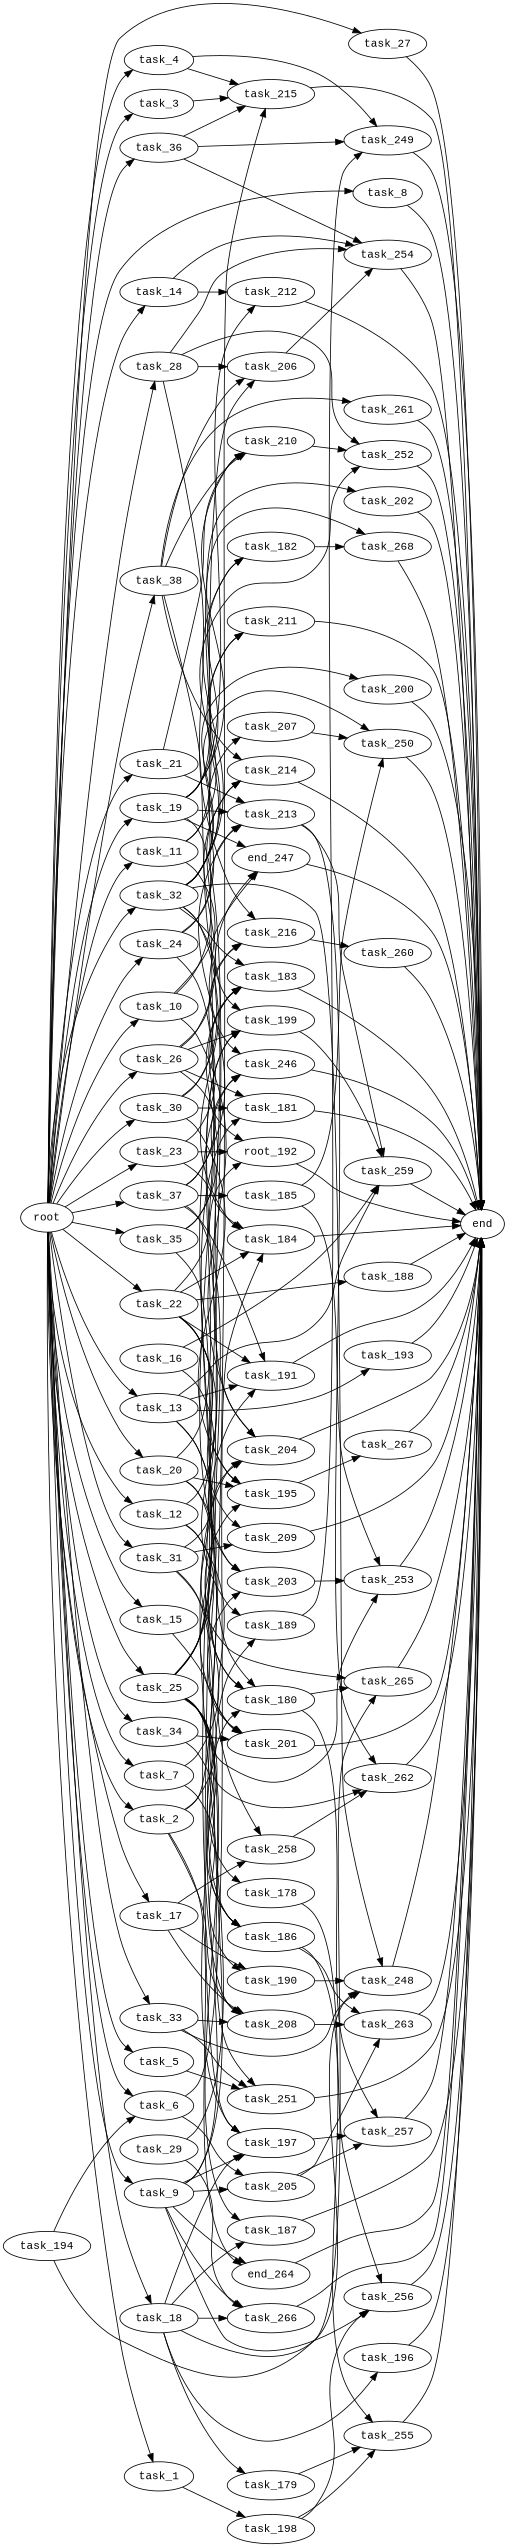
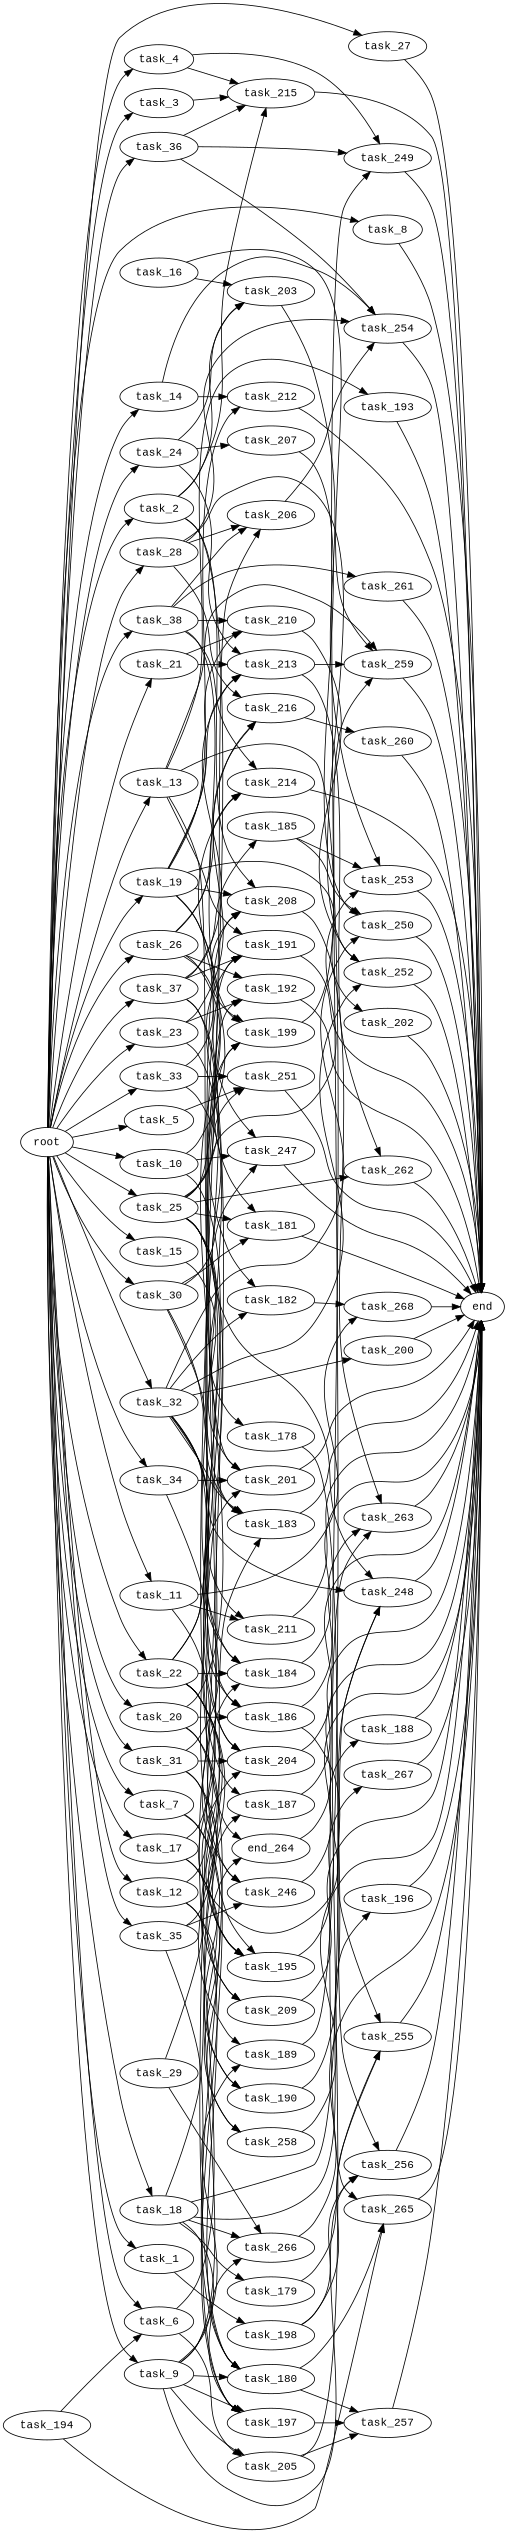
node "end_247": label "end_247" -> "task_247"
node "root_192": label "root_192" -> "task_192"
edge "task_258" -> "task_262": now "task_258" -> "end"
